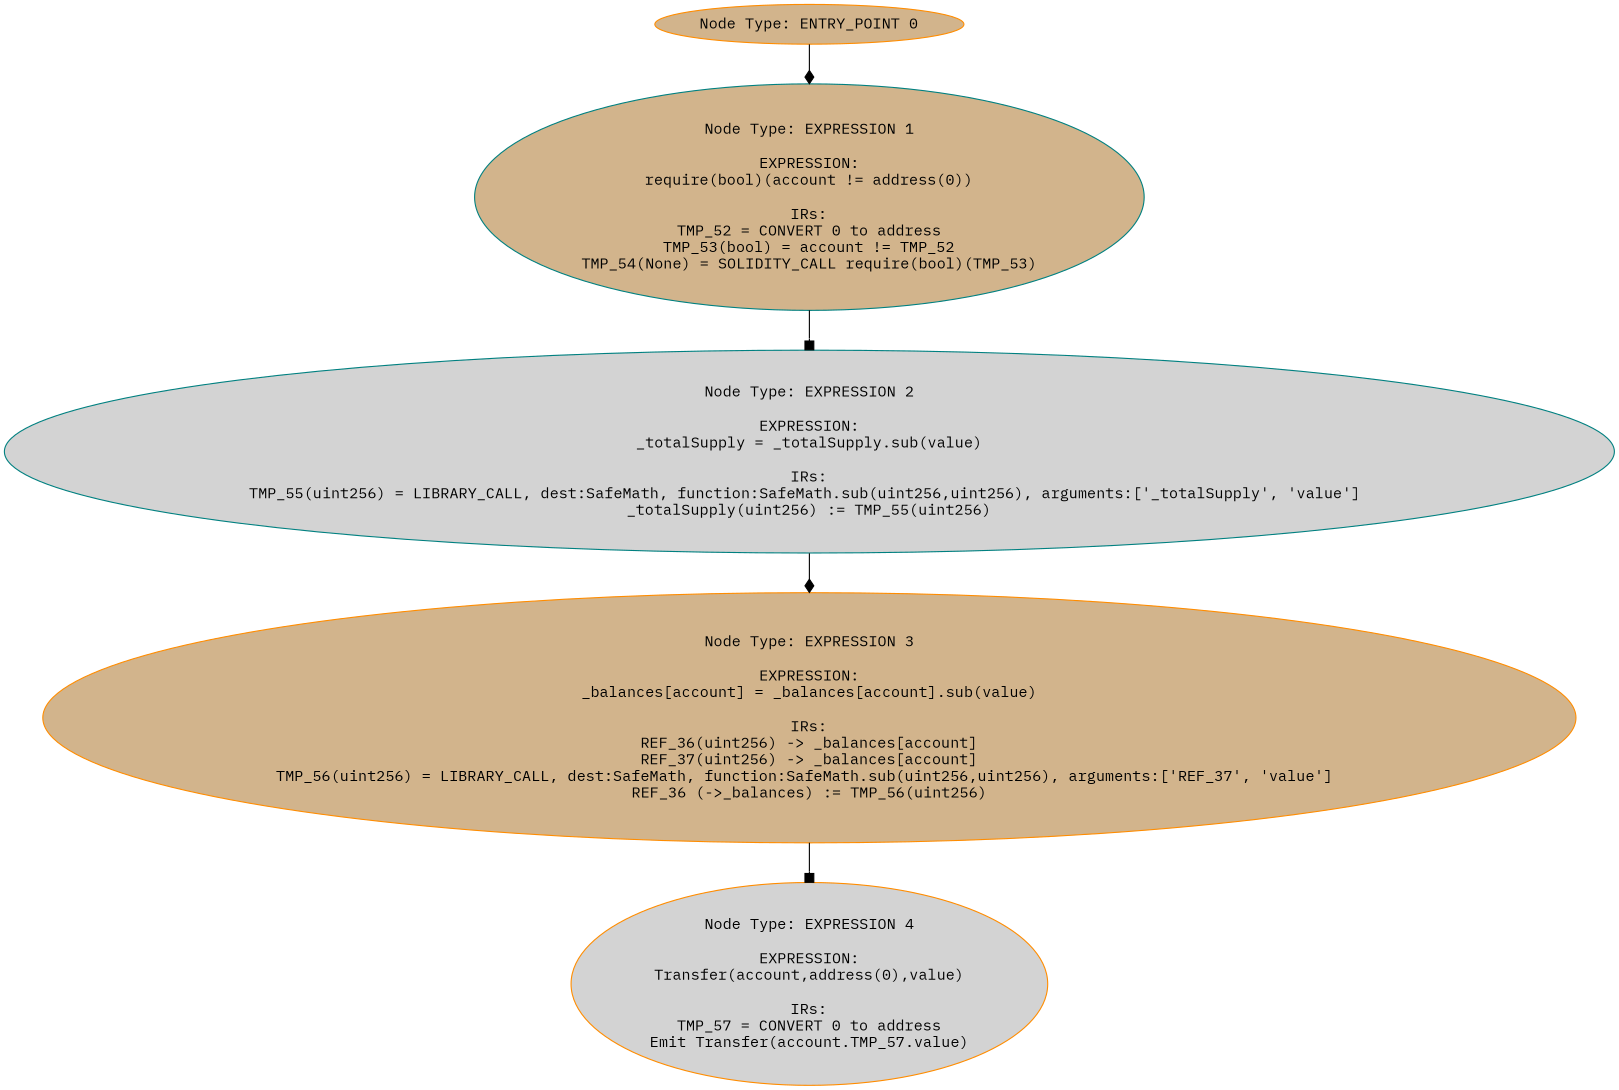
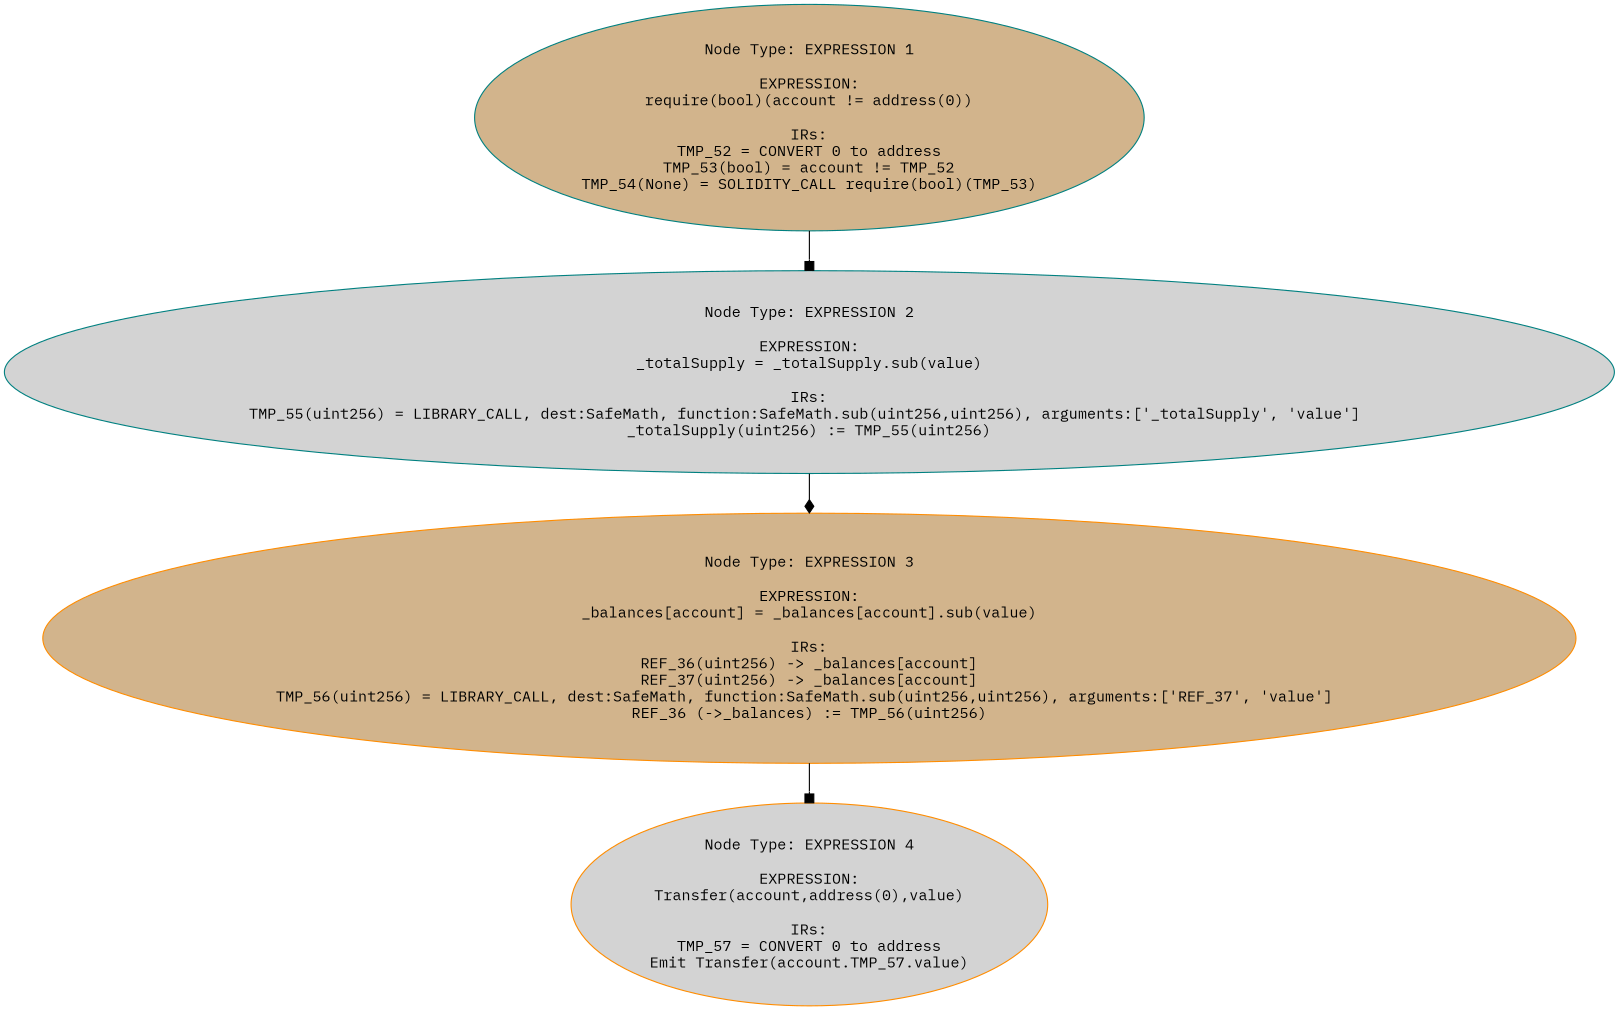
node "Node Type: ENTRY_POINT 0": removed
